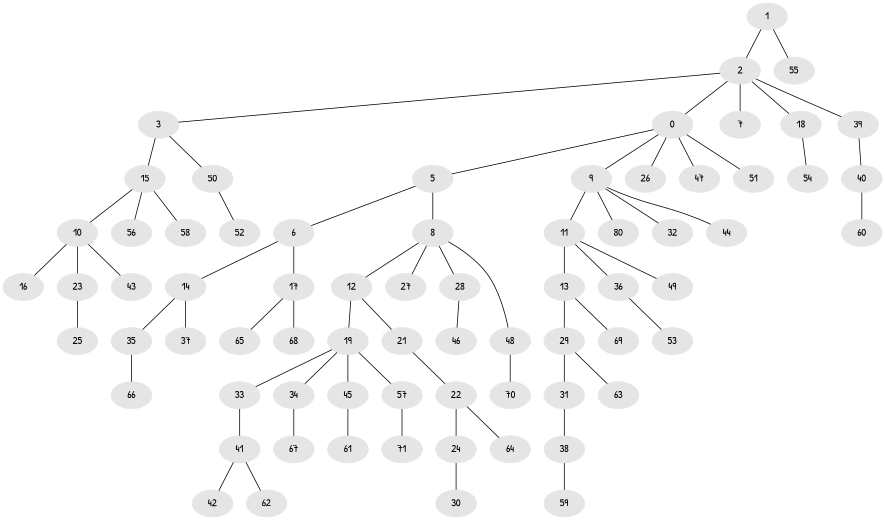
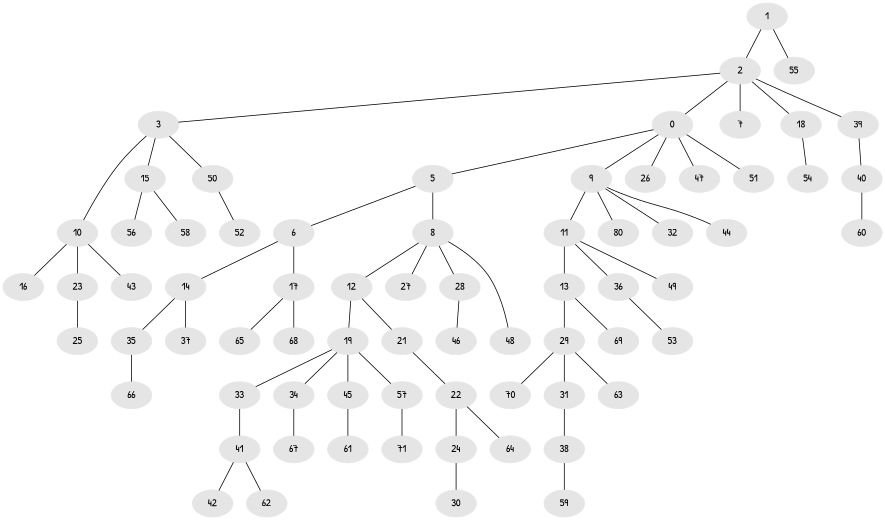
edge "15" -- "10": now "3" -- "10"
edge "48" -- "70": now "29" -- "70"
